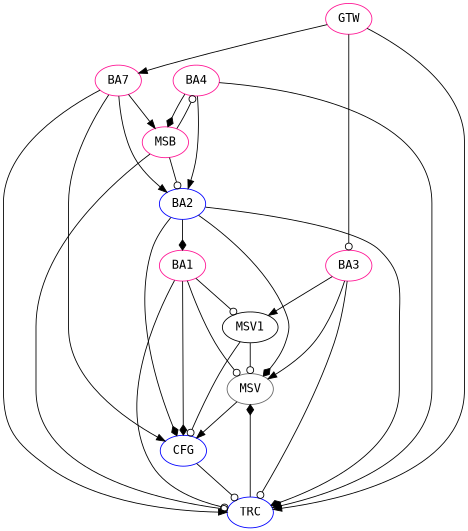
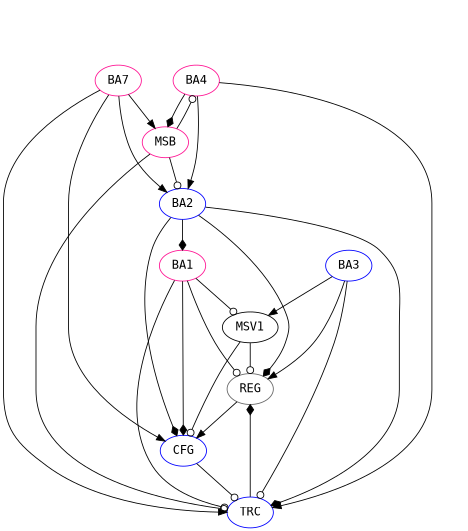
node "GTW": removed
node "BA3": color deeppink -> blue
node "MSV": label "MSV" -> "REG"
